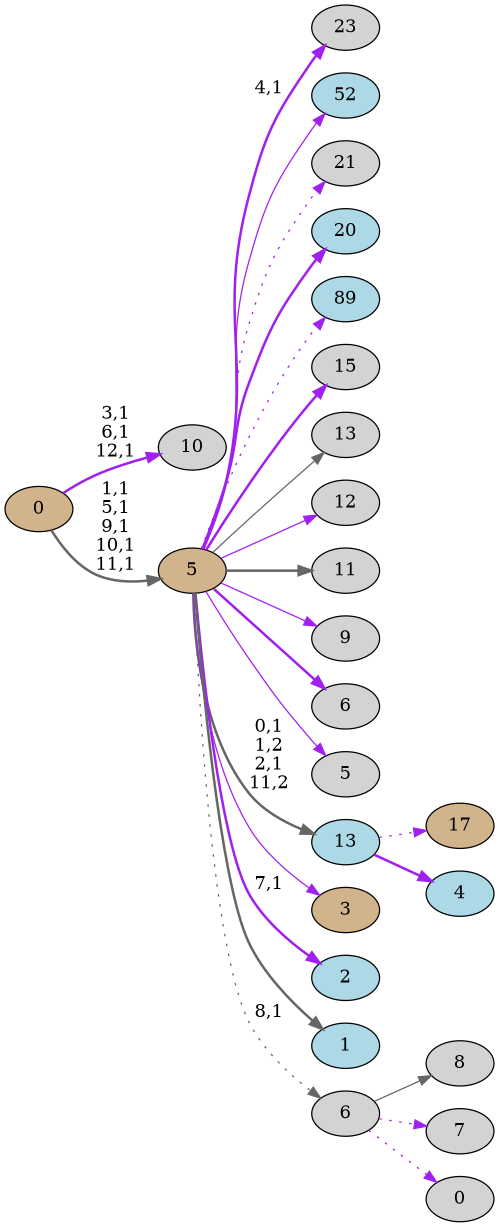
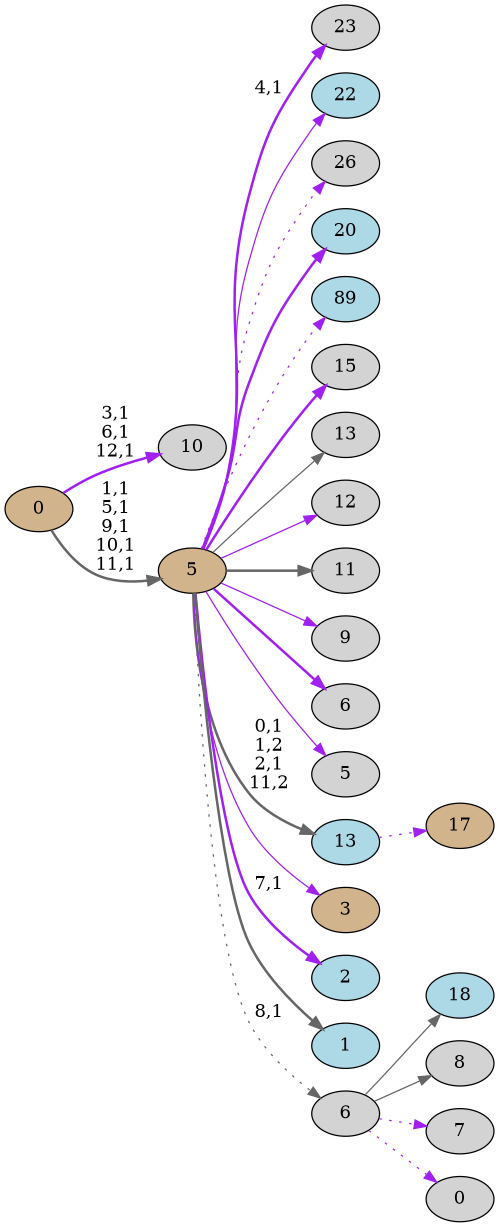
node "52": label "52" -> "22"
node "21": label "21" -> "26"
node "4": removed
node "18": added
